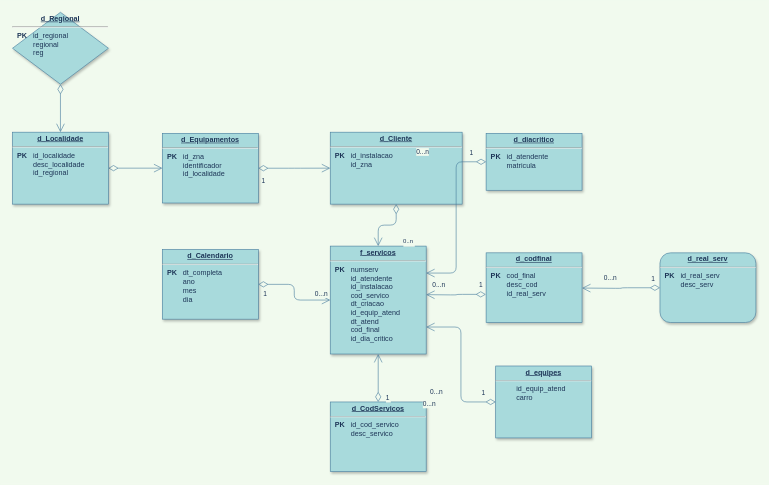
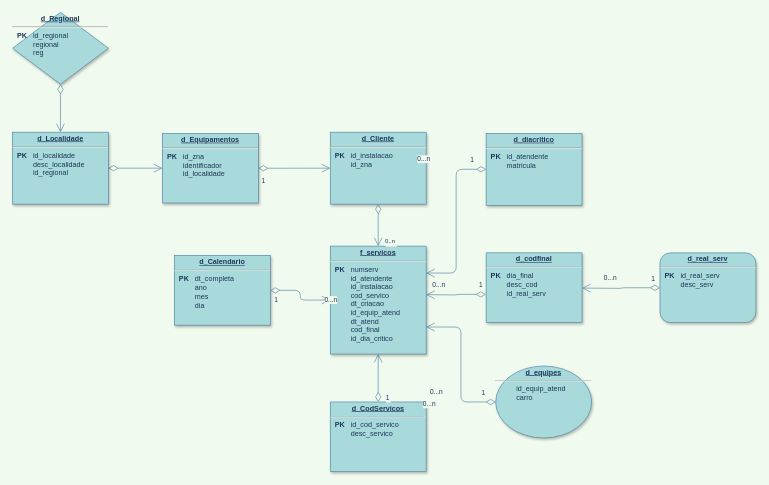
node "d_diacritico PK id_atendente matricula": size 96x57 -> 96x72
node "d_Cliente PK id_instalacao id_zna": size 132x72 -> 96x72
node "d_codfinal PK cod_final desc_cod id_real_serv": label "d_codfinal PK cod_final desc_cod id_real_serv" -> "d_codfinal PK dia_final desc_cod id_real_serv"
node "d_Calendario PK dt_completa ano mes dia": moved (210, 285) -> (222, 291)
node "d_equipes id_equip_atend carro": shape rectangle -> ellipse
